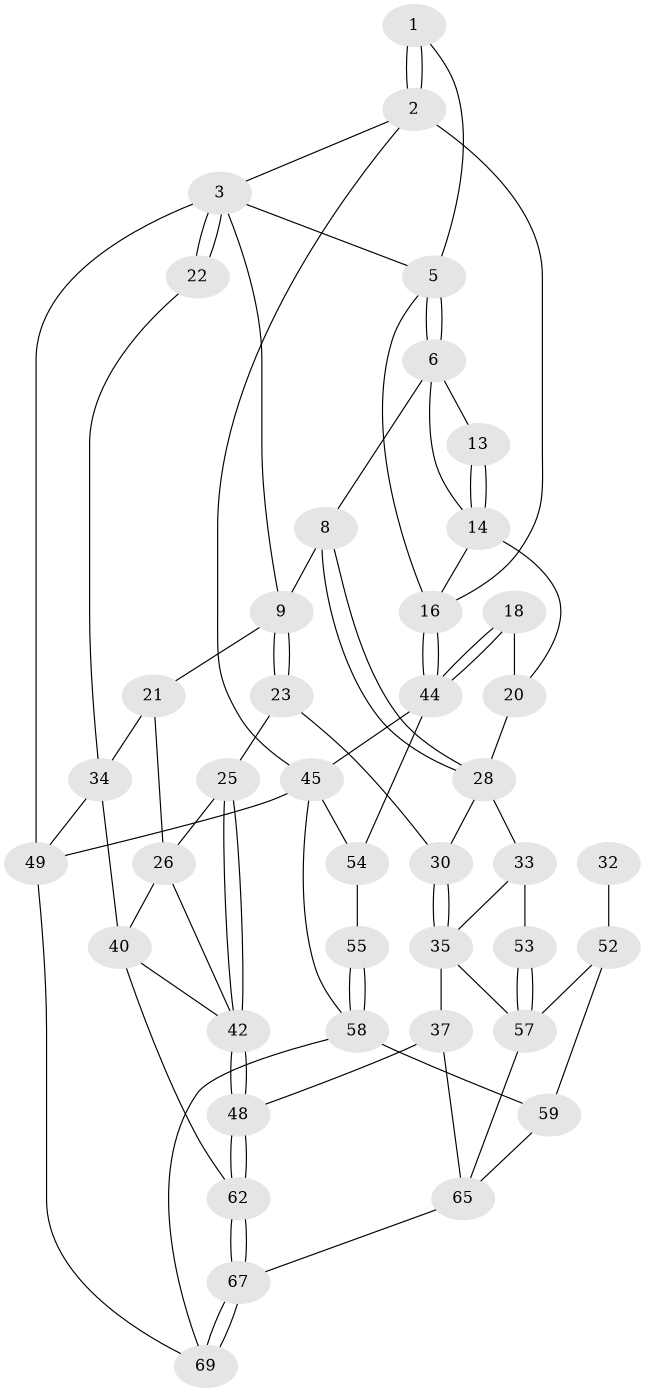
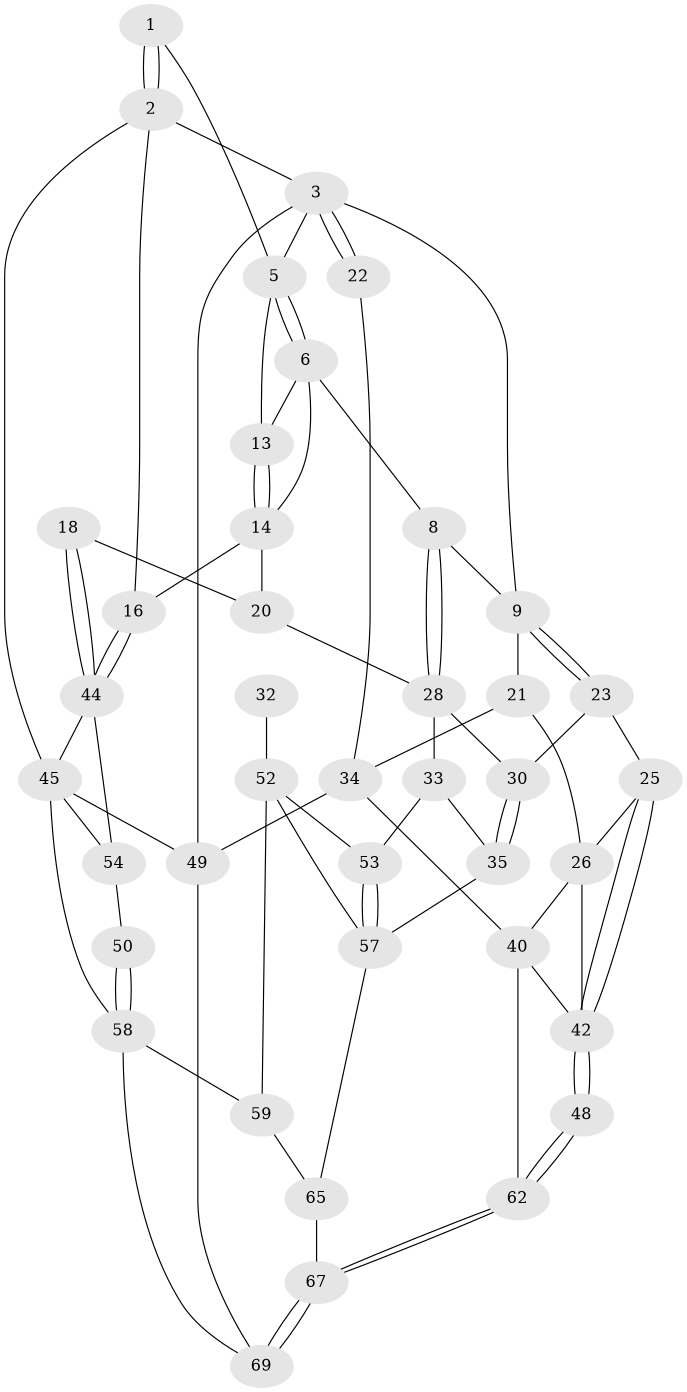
edge "5" -- "16": now "5" -- "13"
edge "52" -- "53": added
node "55": label "55" -> "50"
node "37": removed
